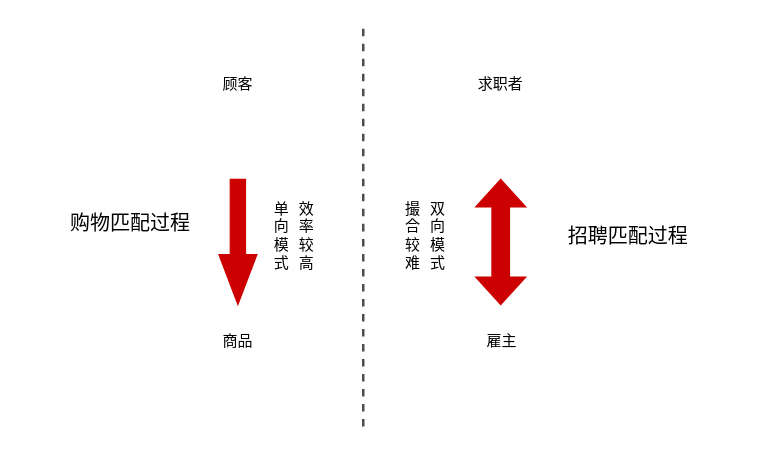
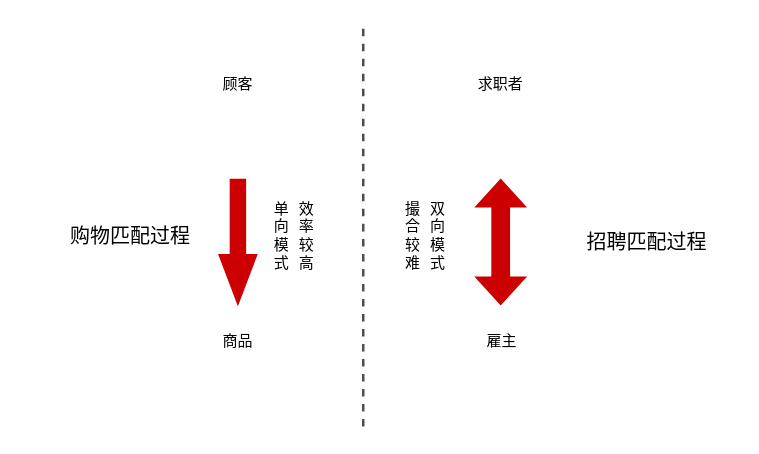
node "购物匹配过程": moved (130, 223) -> (130, 236)
node "招聘匹配过程": moved (628, 236) -> (647, 242)
